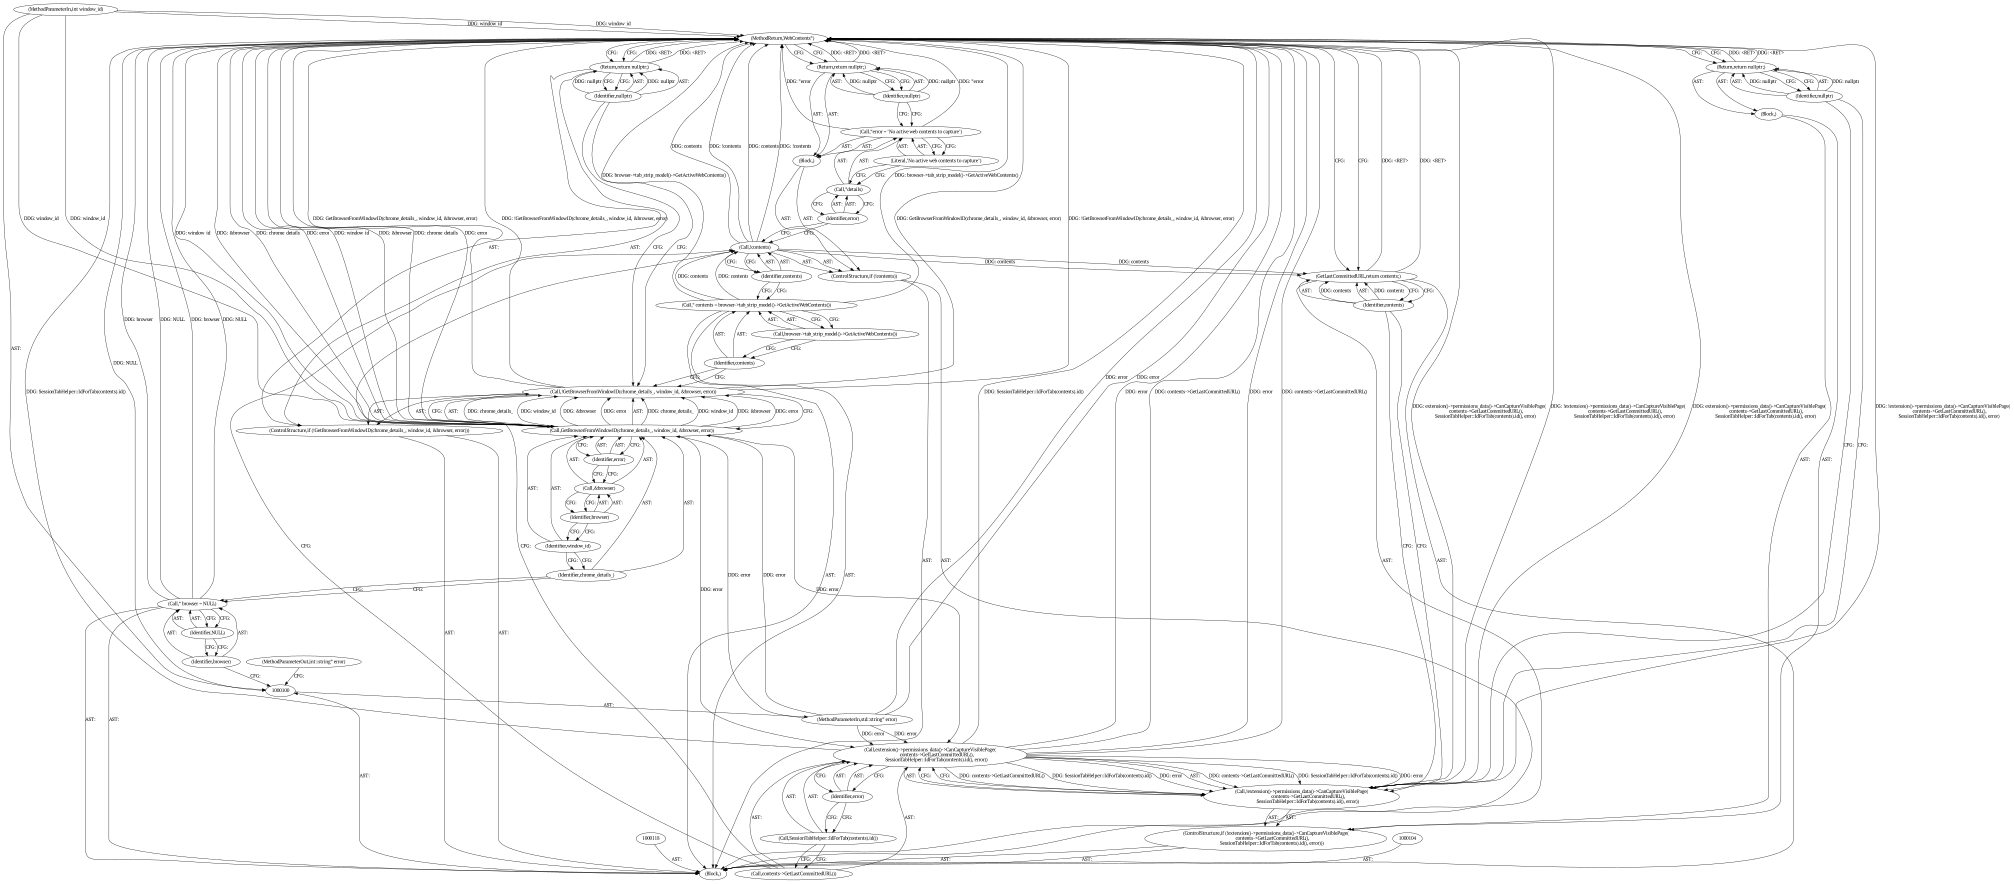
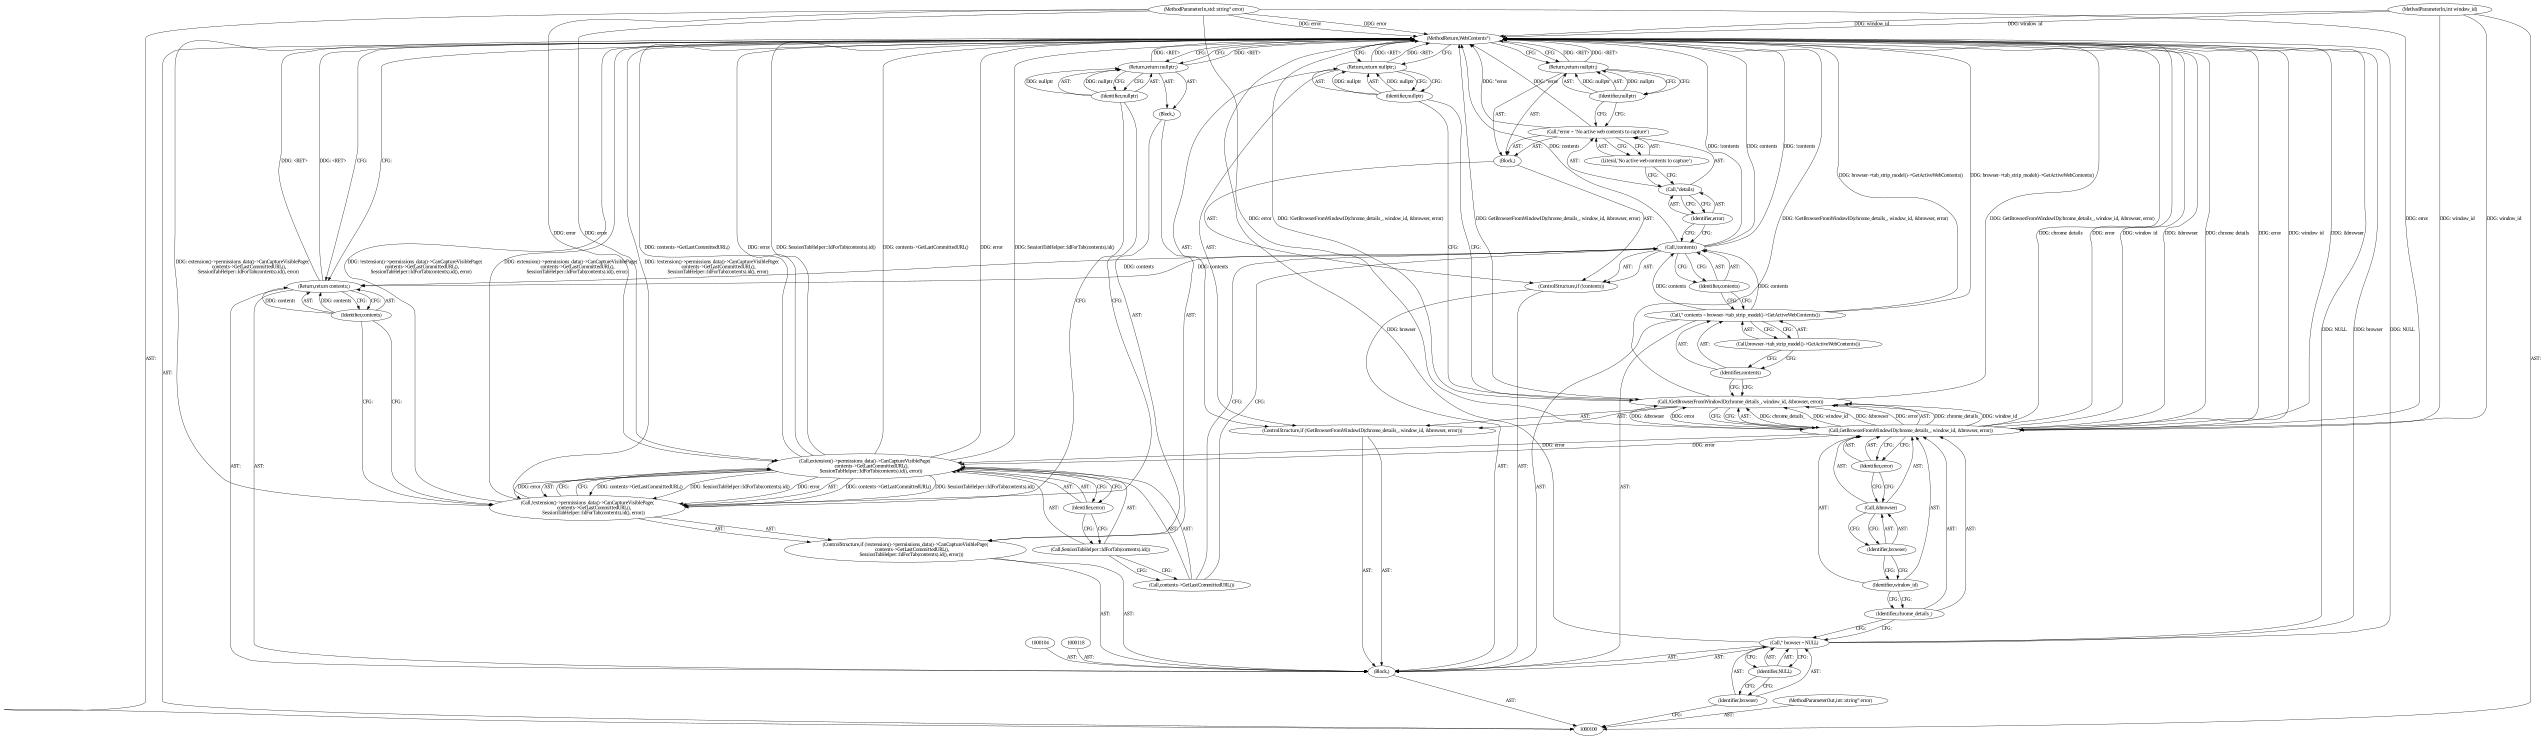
node "(GetLastCommittedURL,return contents;)": label "(GetLastCommittedURL,return contents;)" -> "(Return,return contents;)"
edge "(MethodReturn,WebContents*)" -> "1000100": label "DDG: NULL" -> "AST: "
edge "(MethodParameterOut,int::string* error)" -> "1000100": label "CFG: " -> "AST: "
edge "1000100" -> "(MethodParameterIn,std::string* error)": reversed
